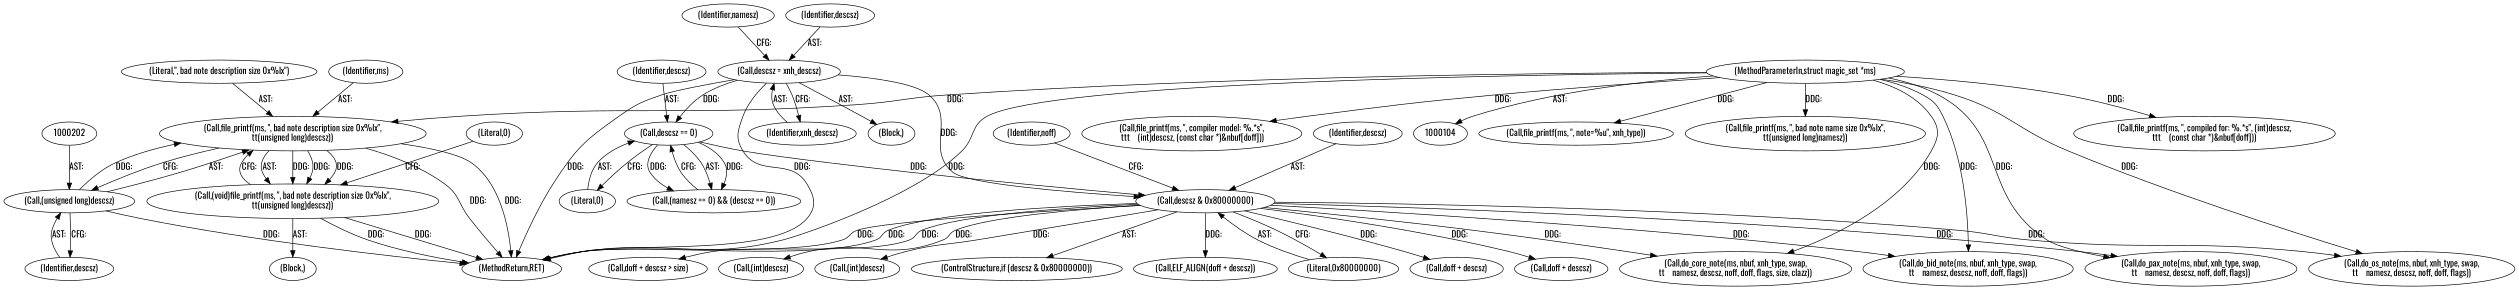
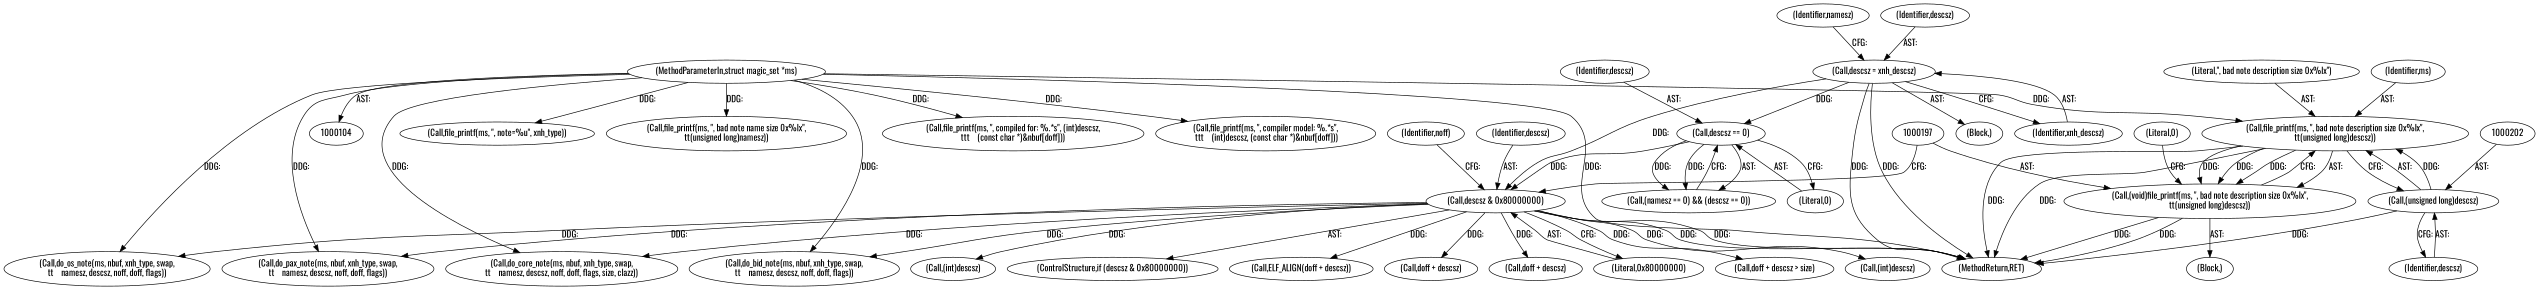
node "1000197": added
